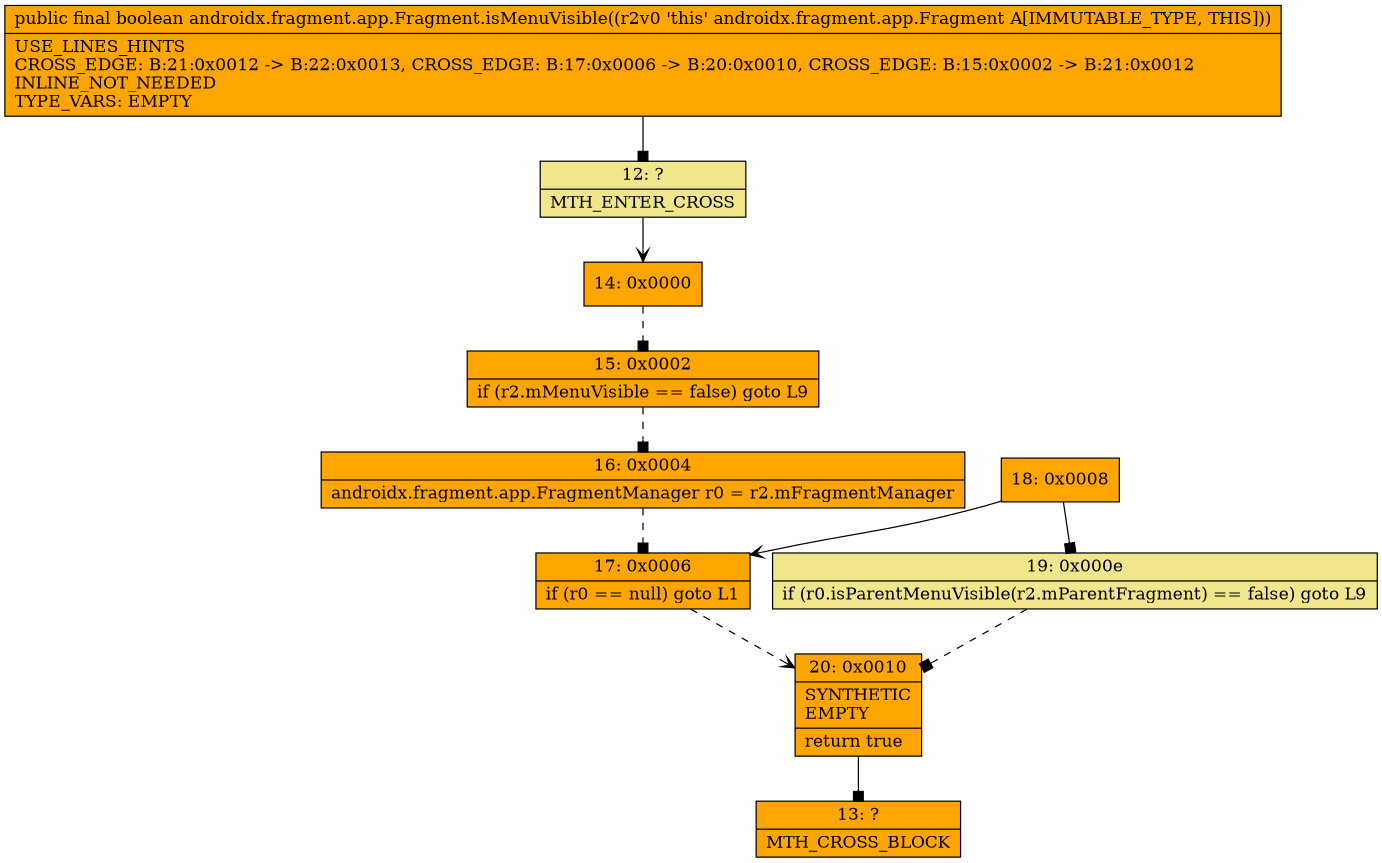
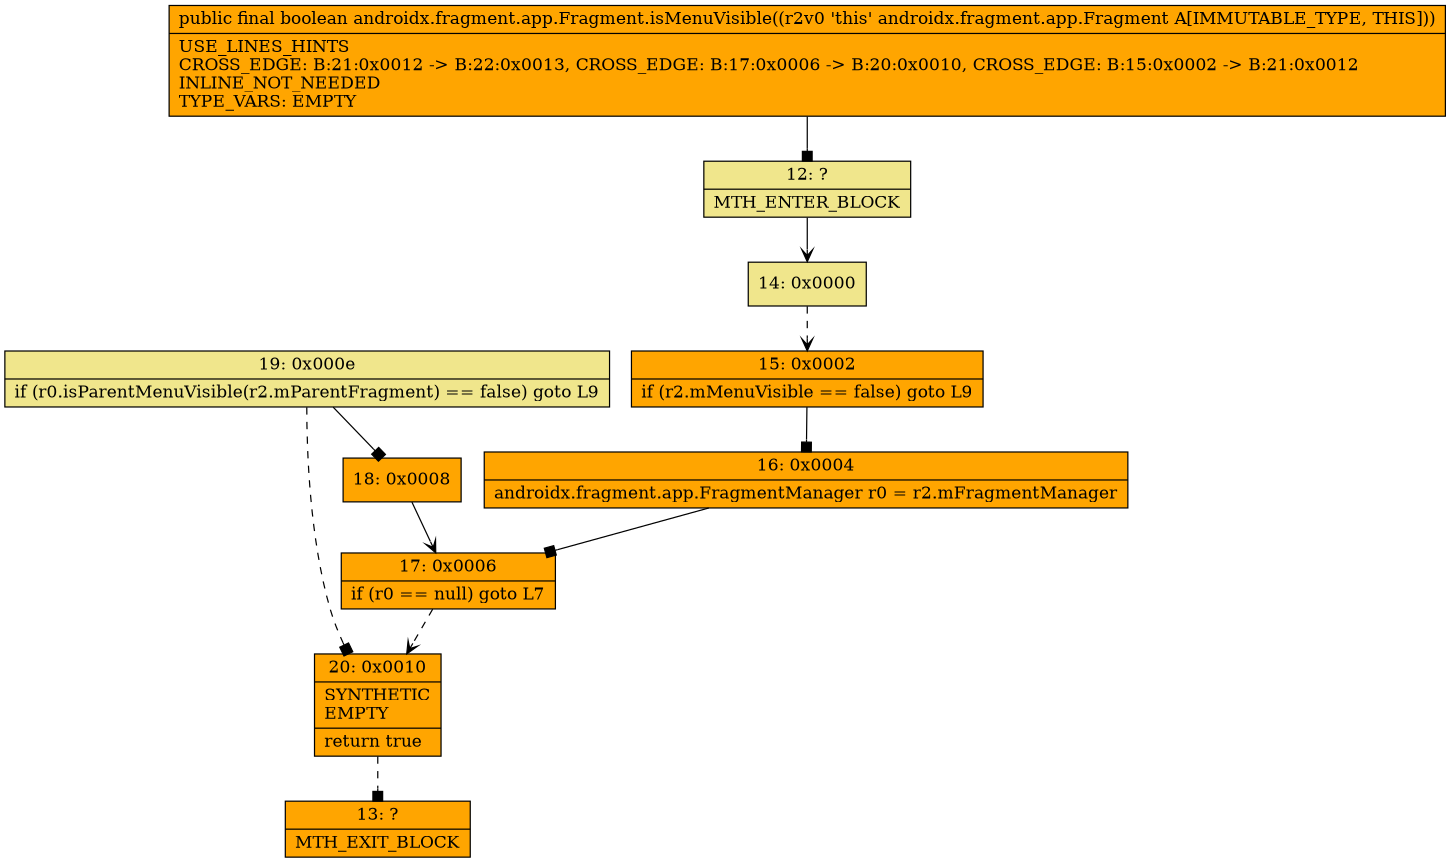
node "12: ?": text "MTH_ENTER_CROSS" -> "MTH_ENTER_BLOCK"
node "14: 0x0000": fillcolor orange -> khaki
edge "14: 0x0000" -> "15: 0x0002": arrowhead box -> vee
edge "15: 0x0002" -> "16: 0x0004": style dashed -> solid
edge "18: 0x0008" -> "19: 0x000e": reversed
edge "16: 0x0004" -> "17: 0x0006": style dashed -> solid
node "17: 0x0006": text "if (r0 == null) goto L1" -> "if (r0 == null) goto L7"
edge "20: 0x0010" -> "13: ?": style solid -> dashed
node "13: ?": text "MTH_CROSS_BLOCK" -> "MTH_EXIT_BLOCK"
